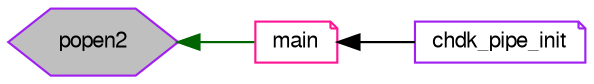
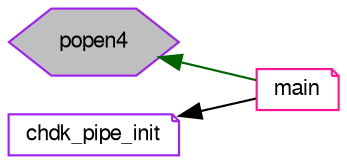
node "popen2": label "popen2" -> "popen4"
edge "chdk_pipe_init" -> "main": reversed
